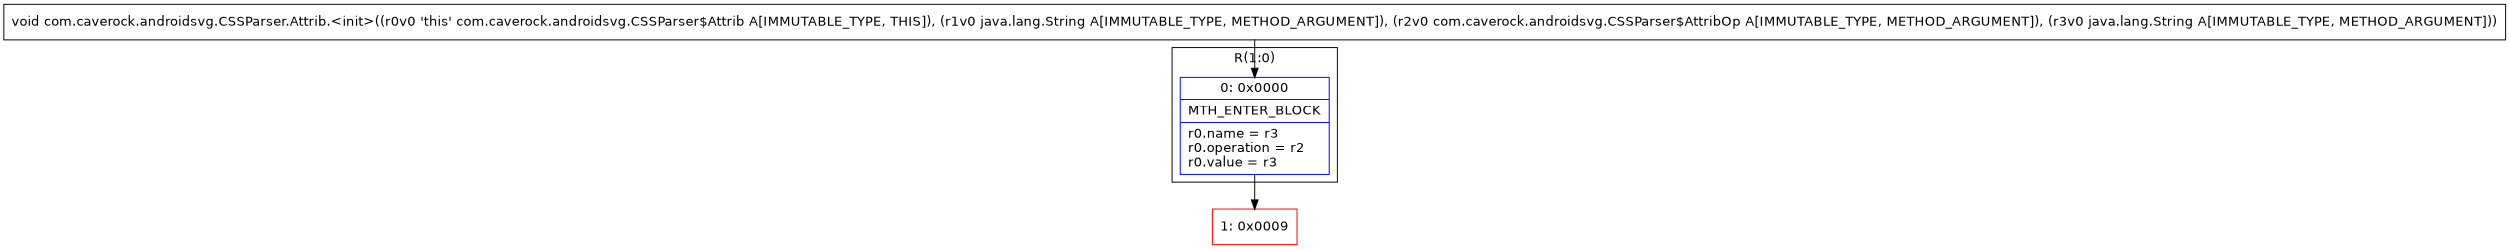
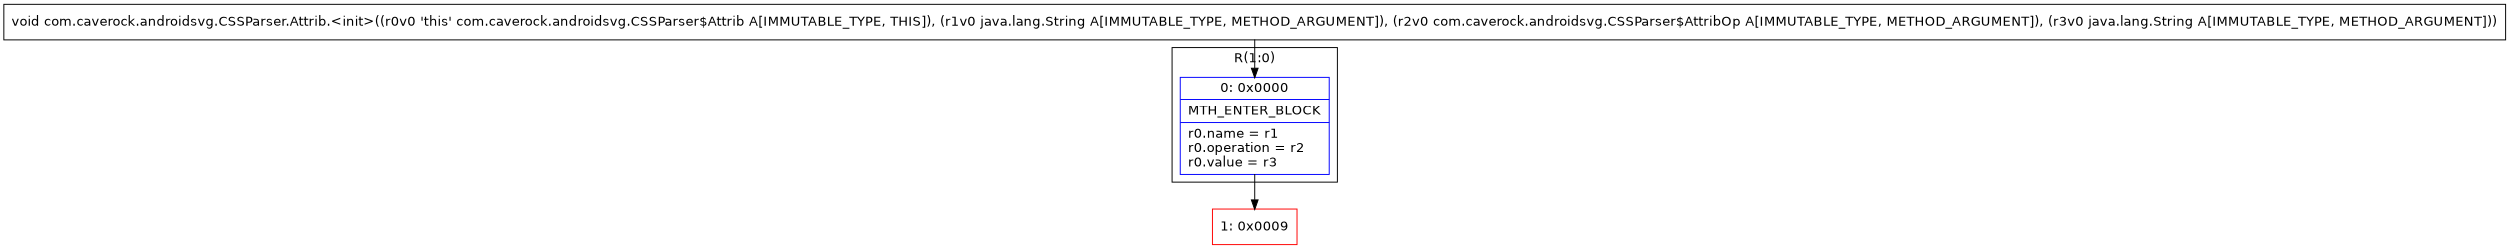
node "0: 0x0000": text "r0.name = r3" -> "r0.name = r1"
